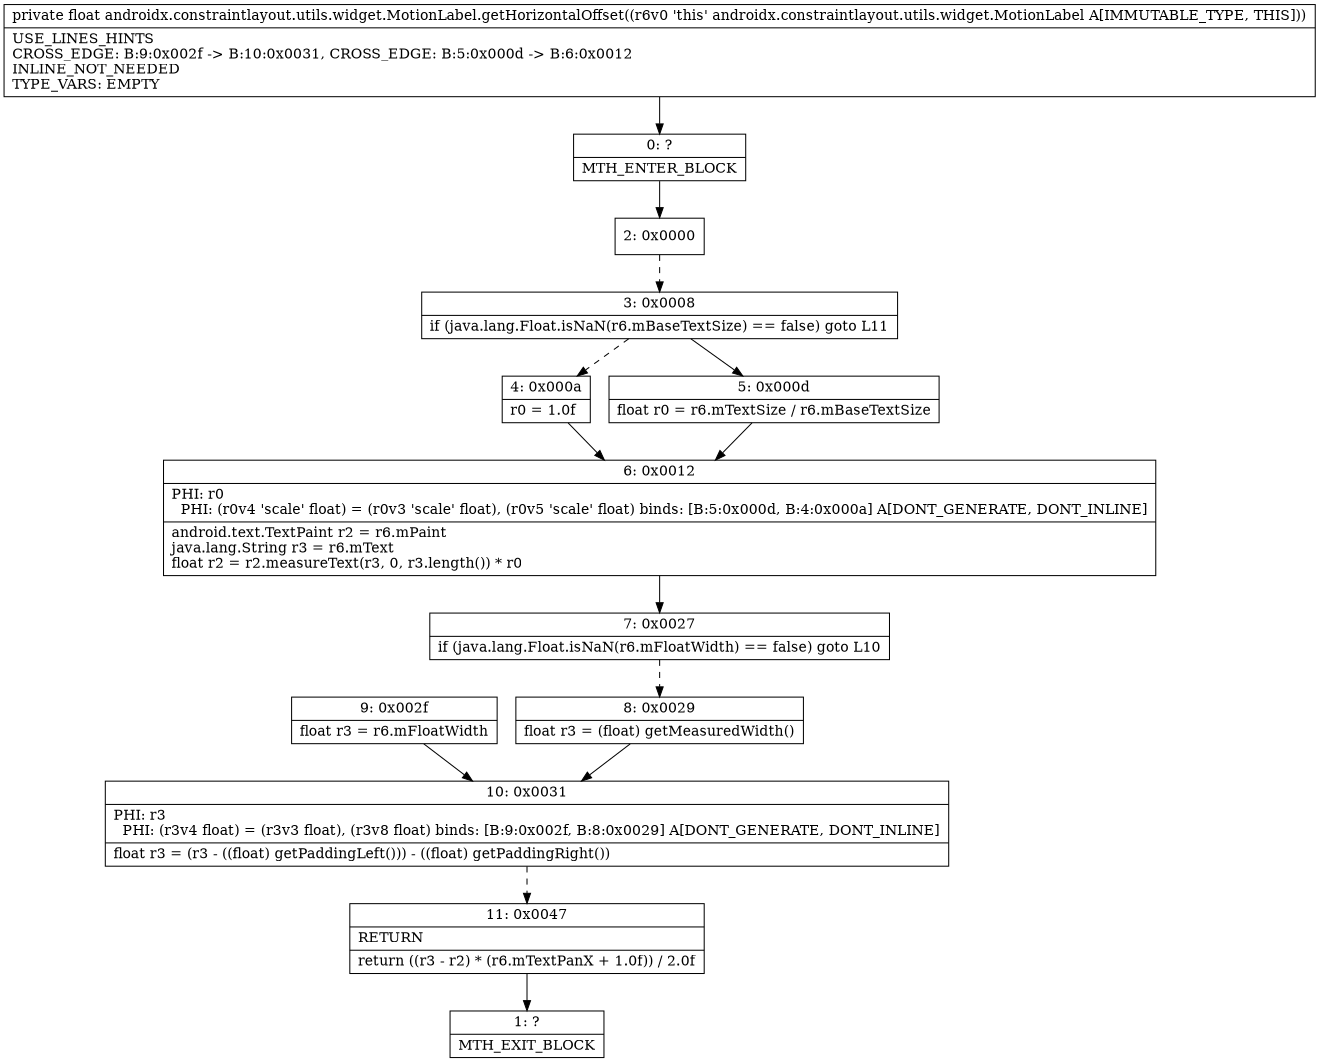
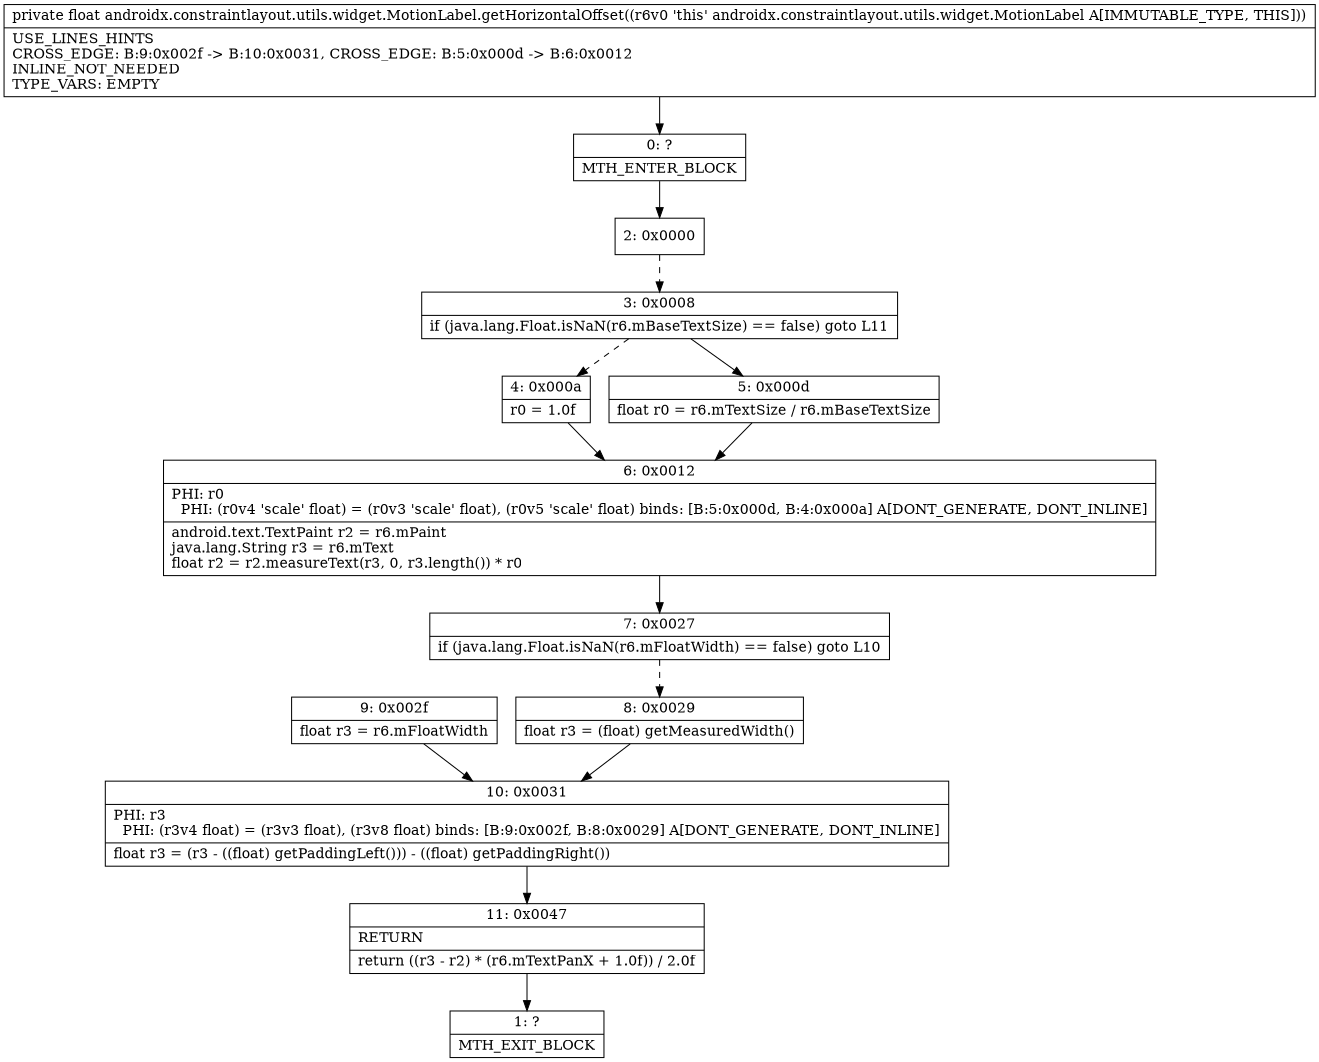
edge "10: 0x0031" -> "11: 0x0047": style dashed -> solid
